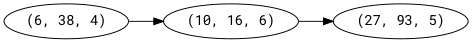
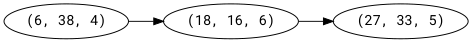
node "(10, 16, 6)": label "(10, 16, 6)" -> "(18, 16, 6)"
node "(27, 93, 5)": label "(27, 93, 5)" -> "(27, 33, 5)"
